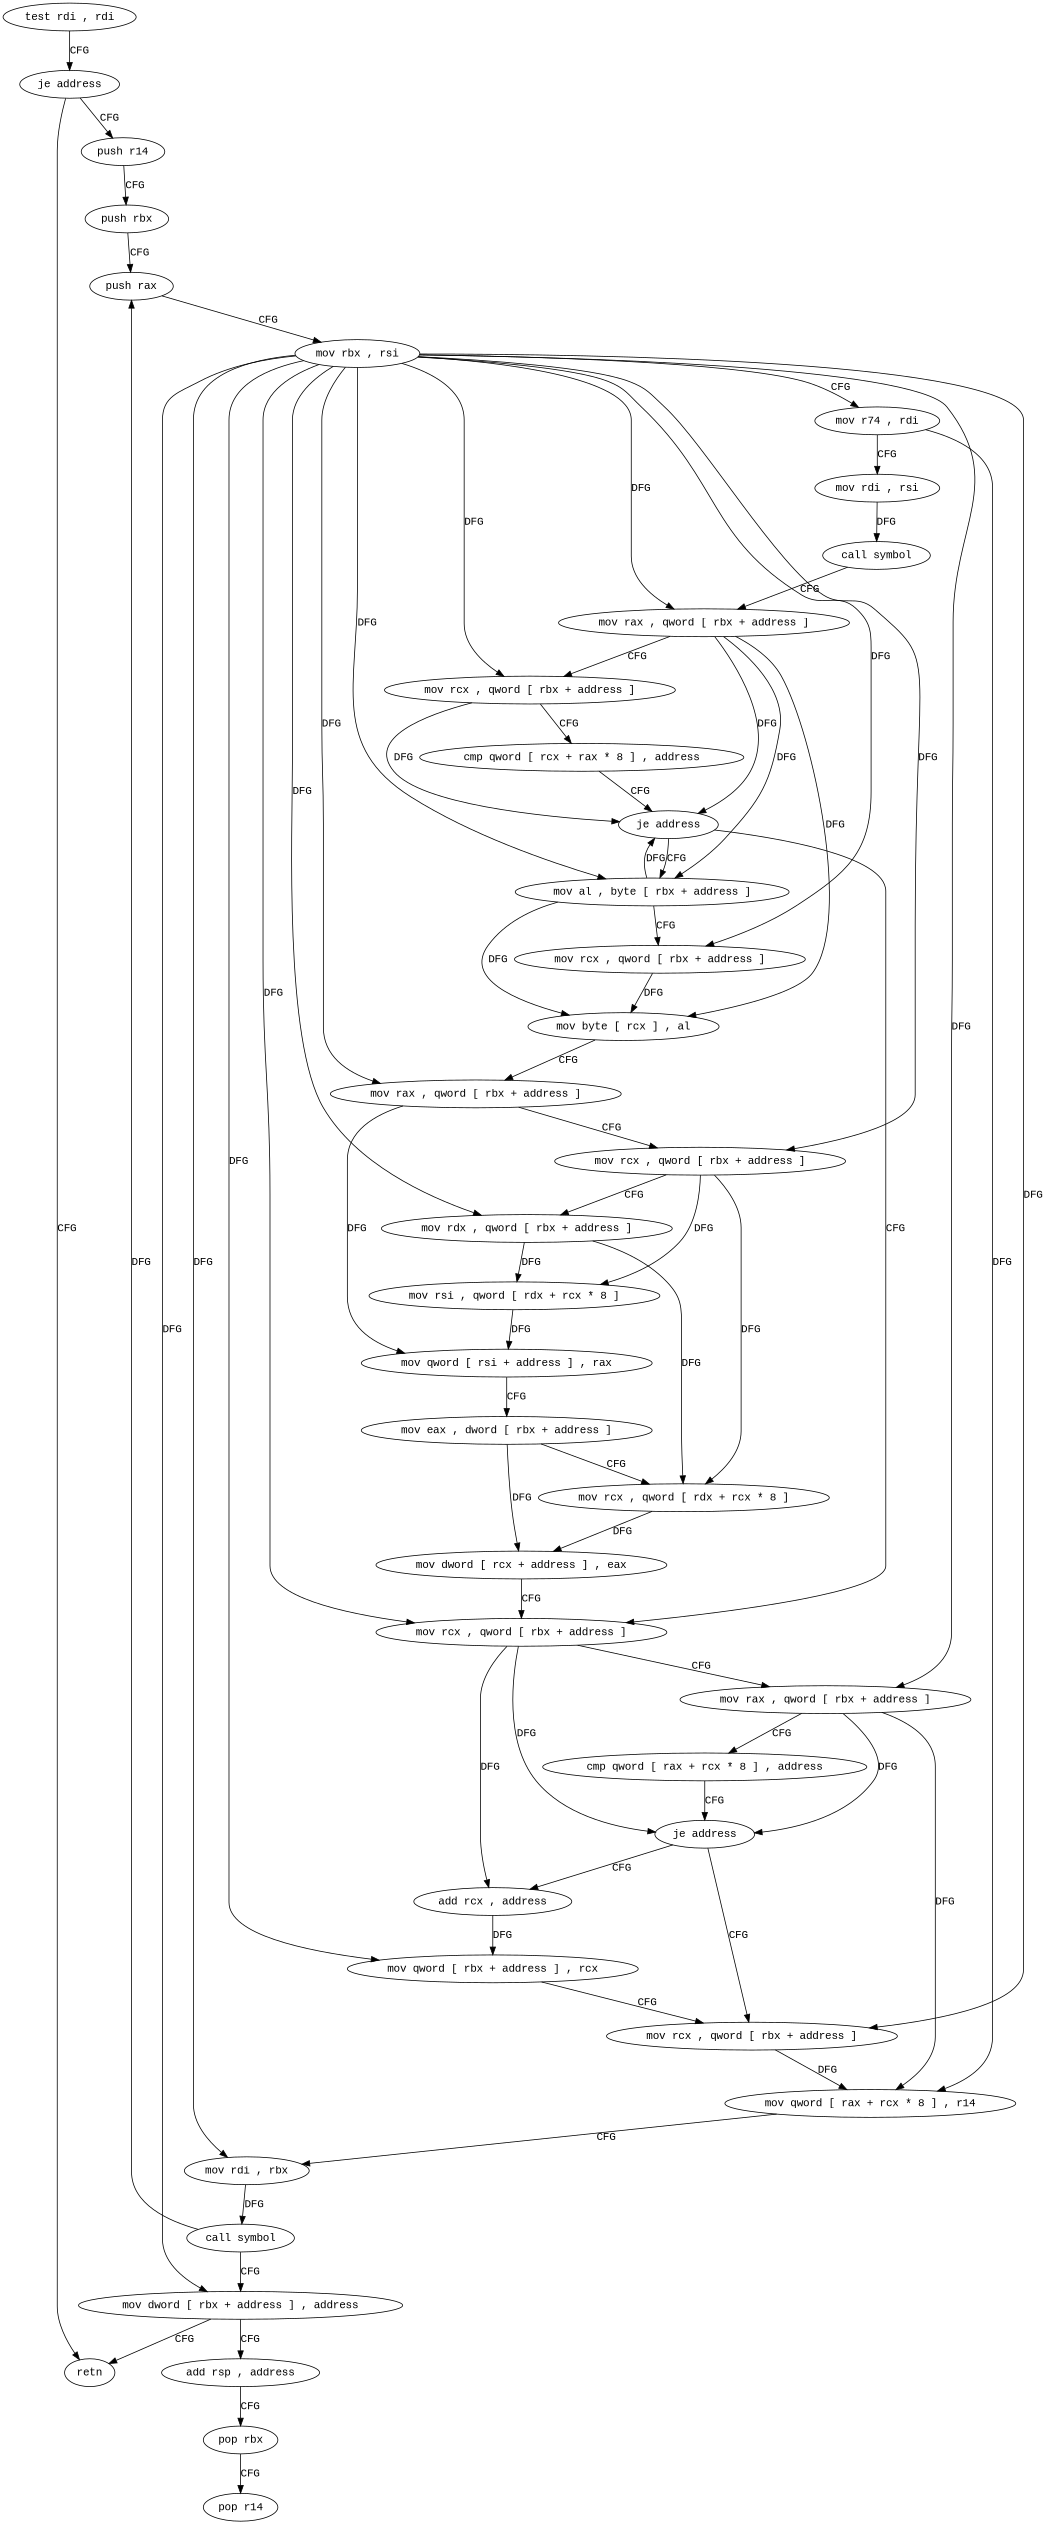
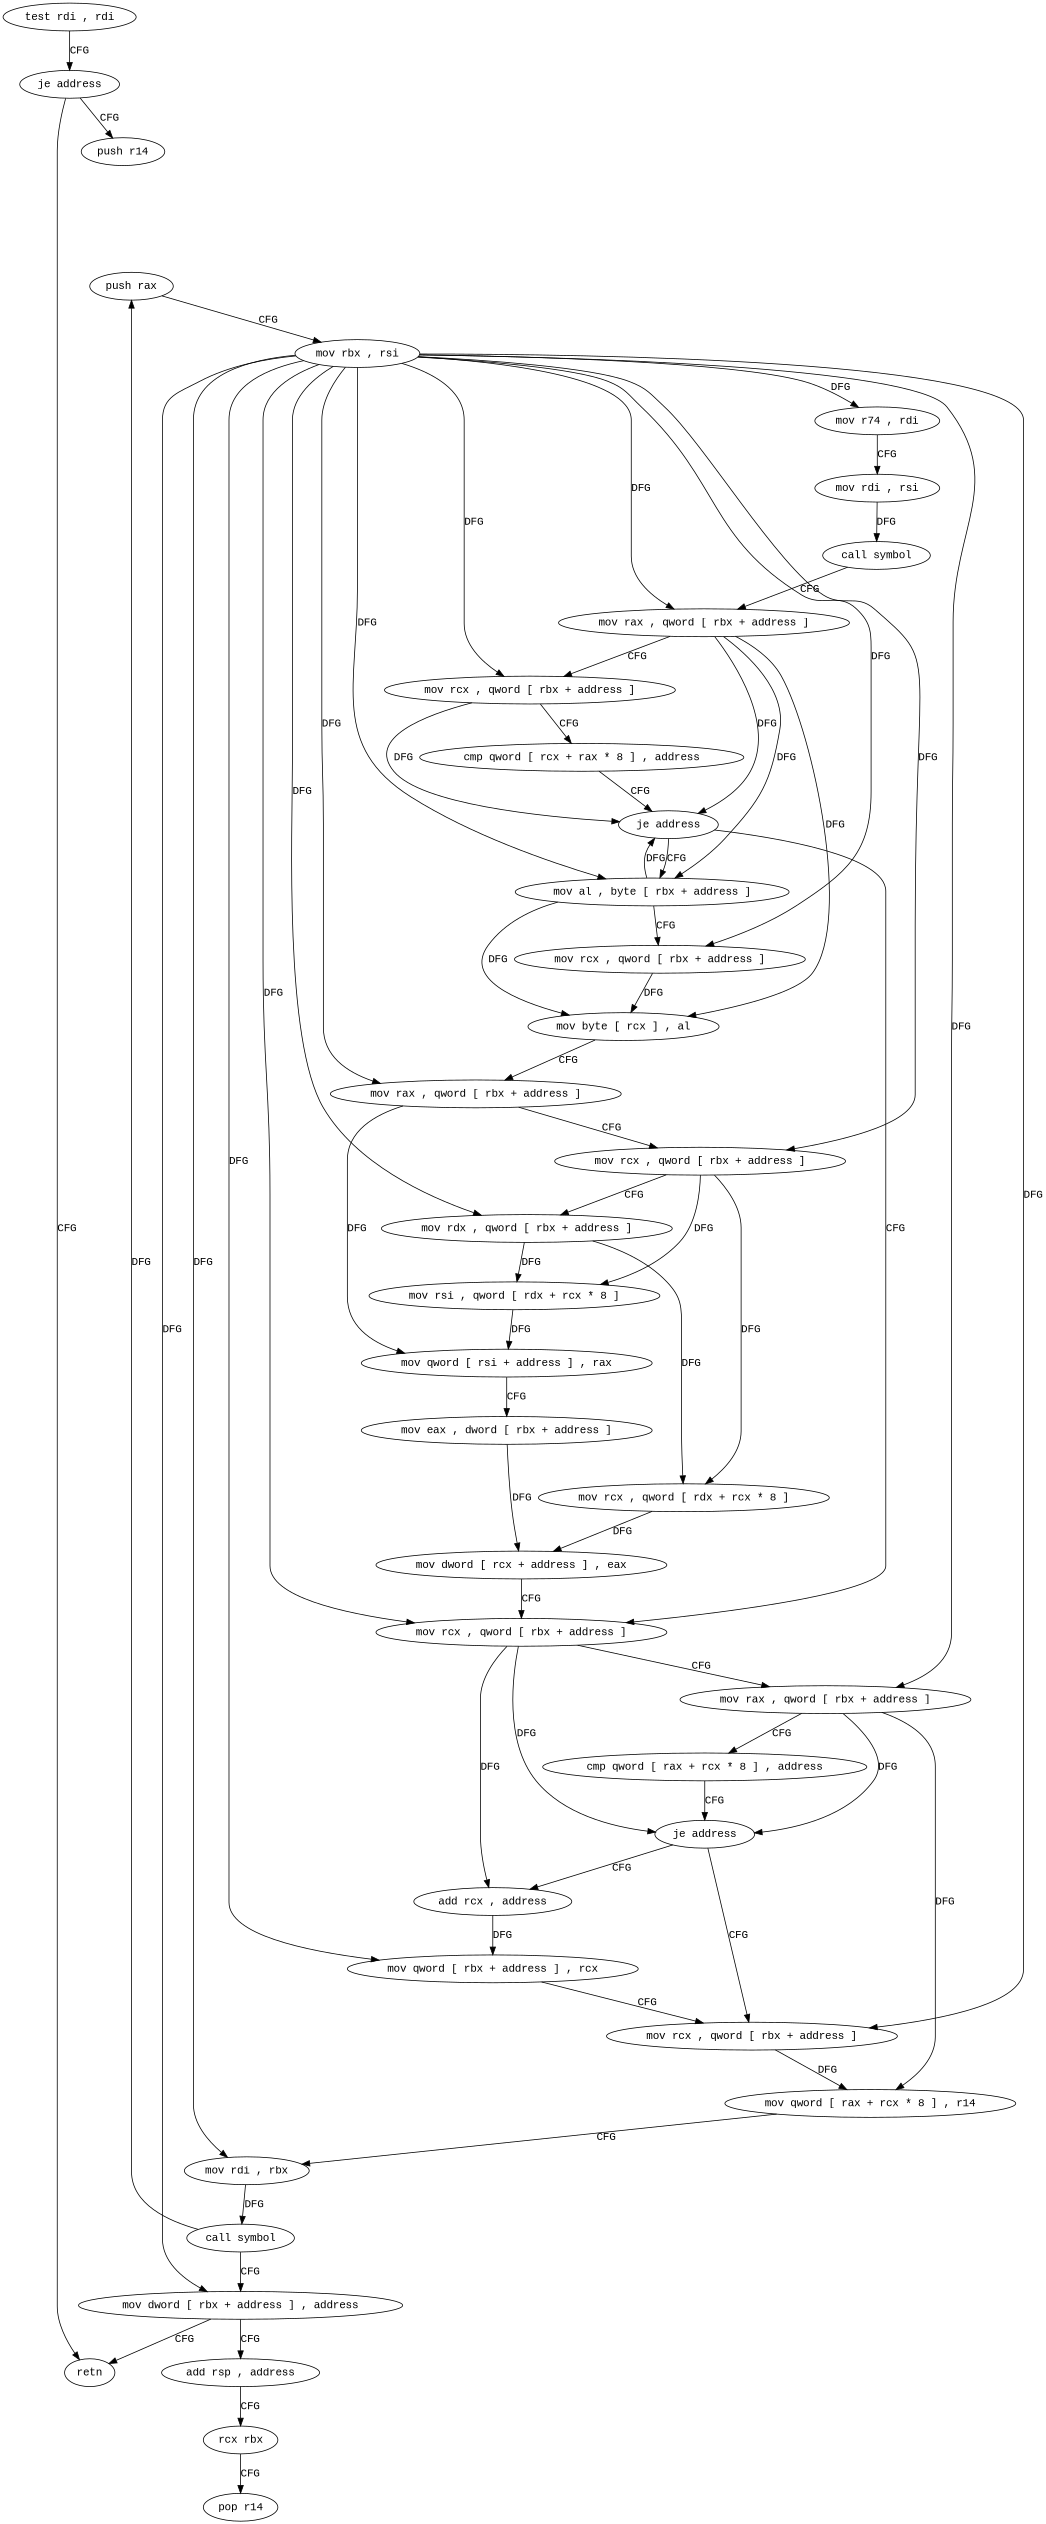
node "push rbx": removed
edge "mov rbx , rsi" -> "mov r74 , rdi": label "CFG" -> "DFG"
edge "mov r74 , rdi" -> "mov qword [ rax + rcx * 8 ] , r14": removed, label "DFG"
edge "mov eax , dword [ rbx + address ]" -> "mov rcx , qword [ rdx + rcx * 8 ]": removed, label "CFG"
node "pop rbx": label "pop rbx" -> "rcx rbx"
